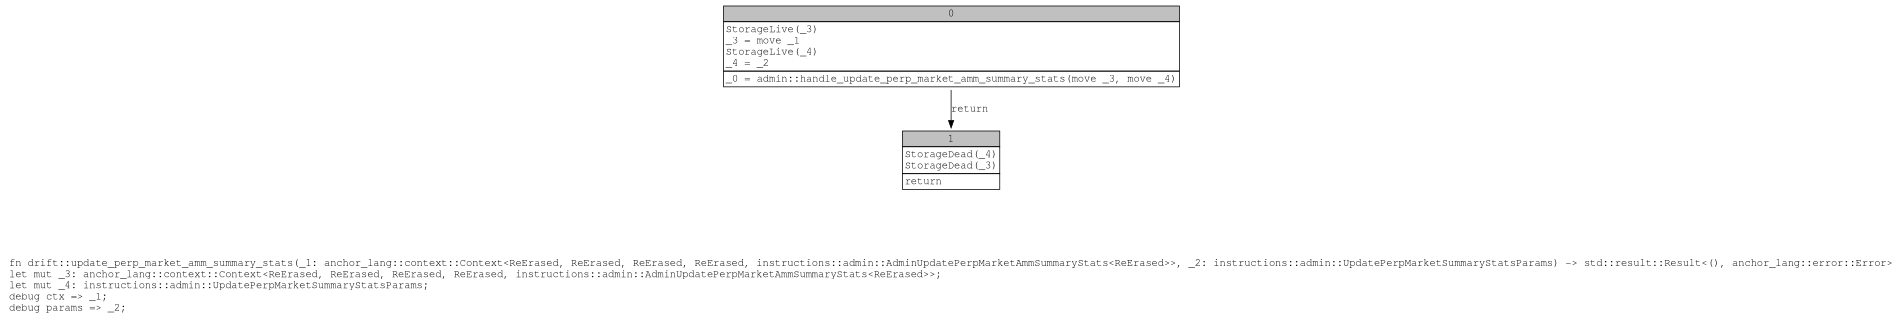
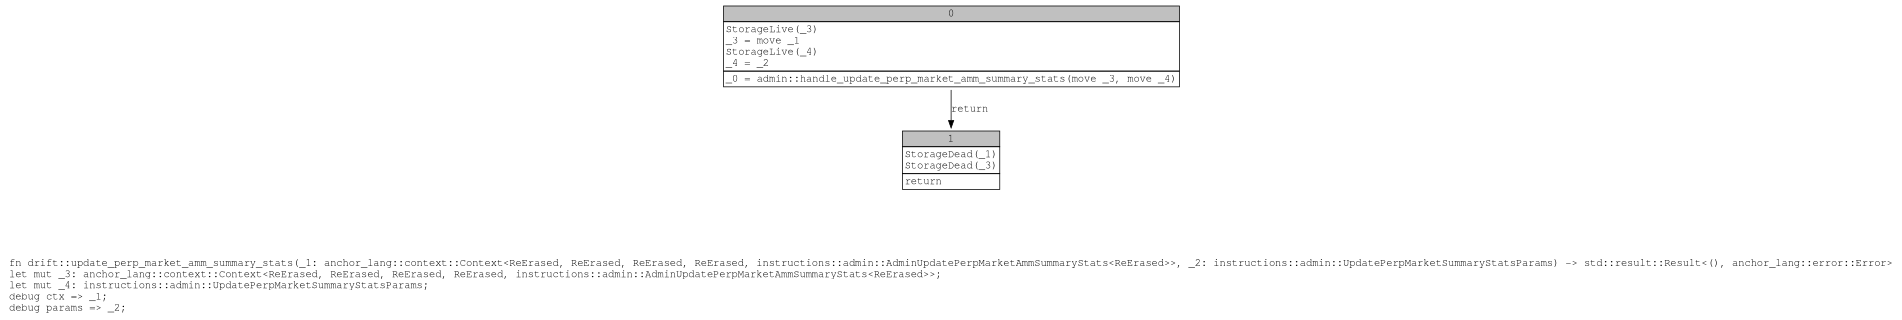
node "1": text "StorageDead(_4)" -> "StorageDead(_1)"
